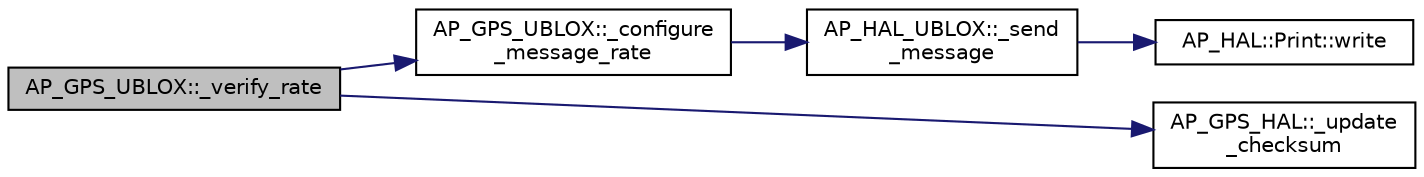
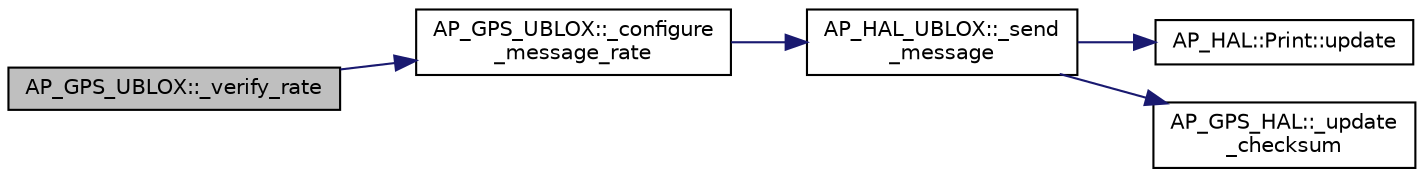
node "AP_HAL::Print::write": label "AP_HAL::Print::write" -> "AP_HAL::Print::update"
edge "AP_GPS_UBLOX::_verify_rate" -> "AP_GPS_HAL::_update _checksum": now "AP_HAL_UBLOX::_send _message" -> "AP_GPS_HAL::_update _checksum"
